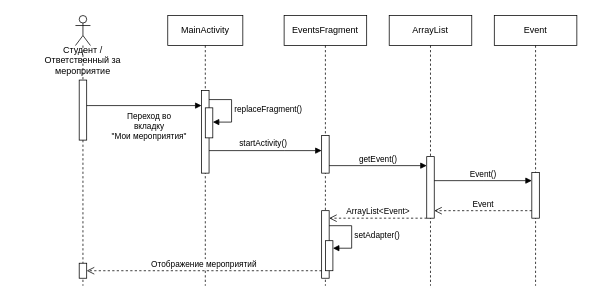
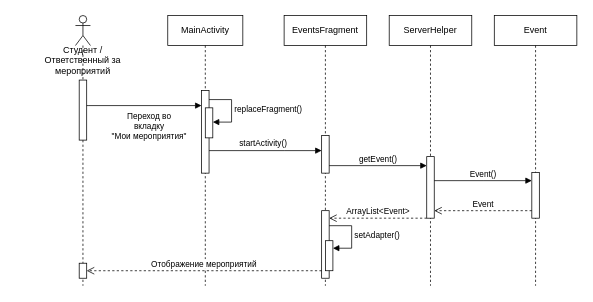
node "ArrayList": label "ArrayList" -> "ServerHelper"
node "Студент / Ответственный за мероприятие": label "Студент / Ответственный за мероприятие" -> "Студент / Ответственный за мероприятий"
